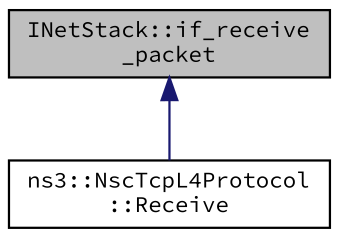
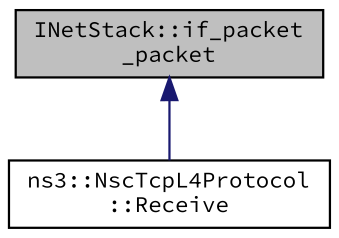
node "INetStack::if_receive _packet": label "INetStack::if_receive _packet" -> "INetStack::if_packet _packet"
